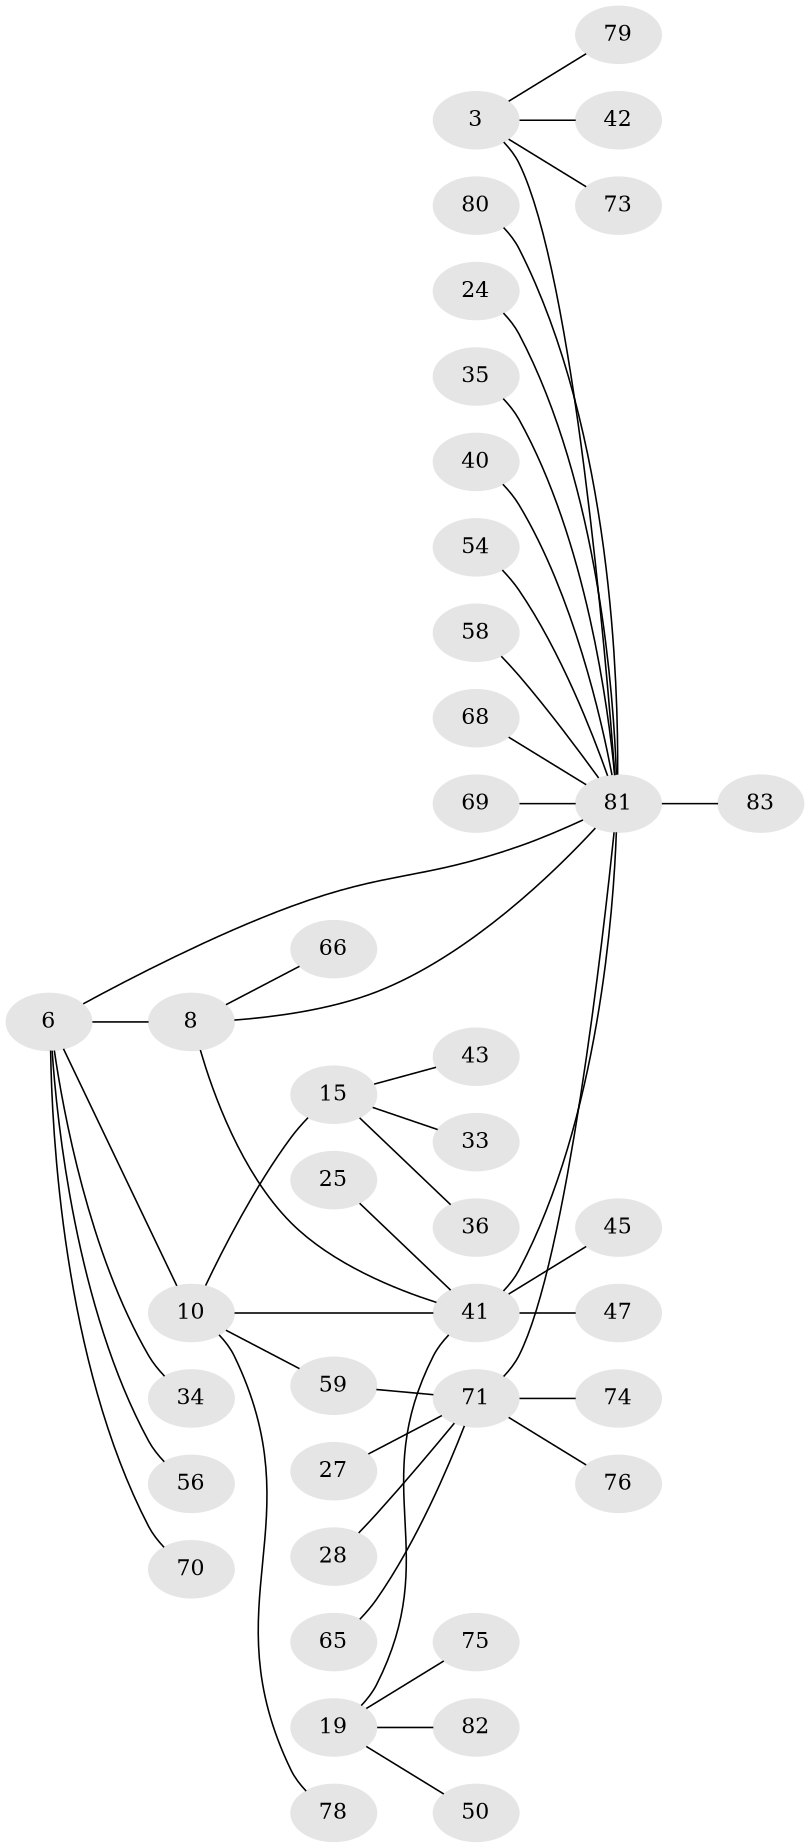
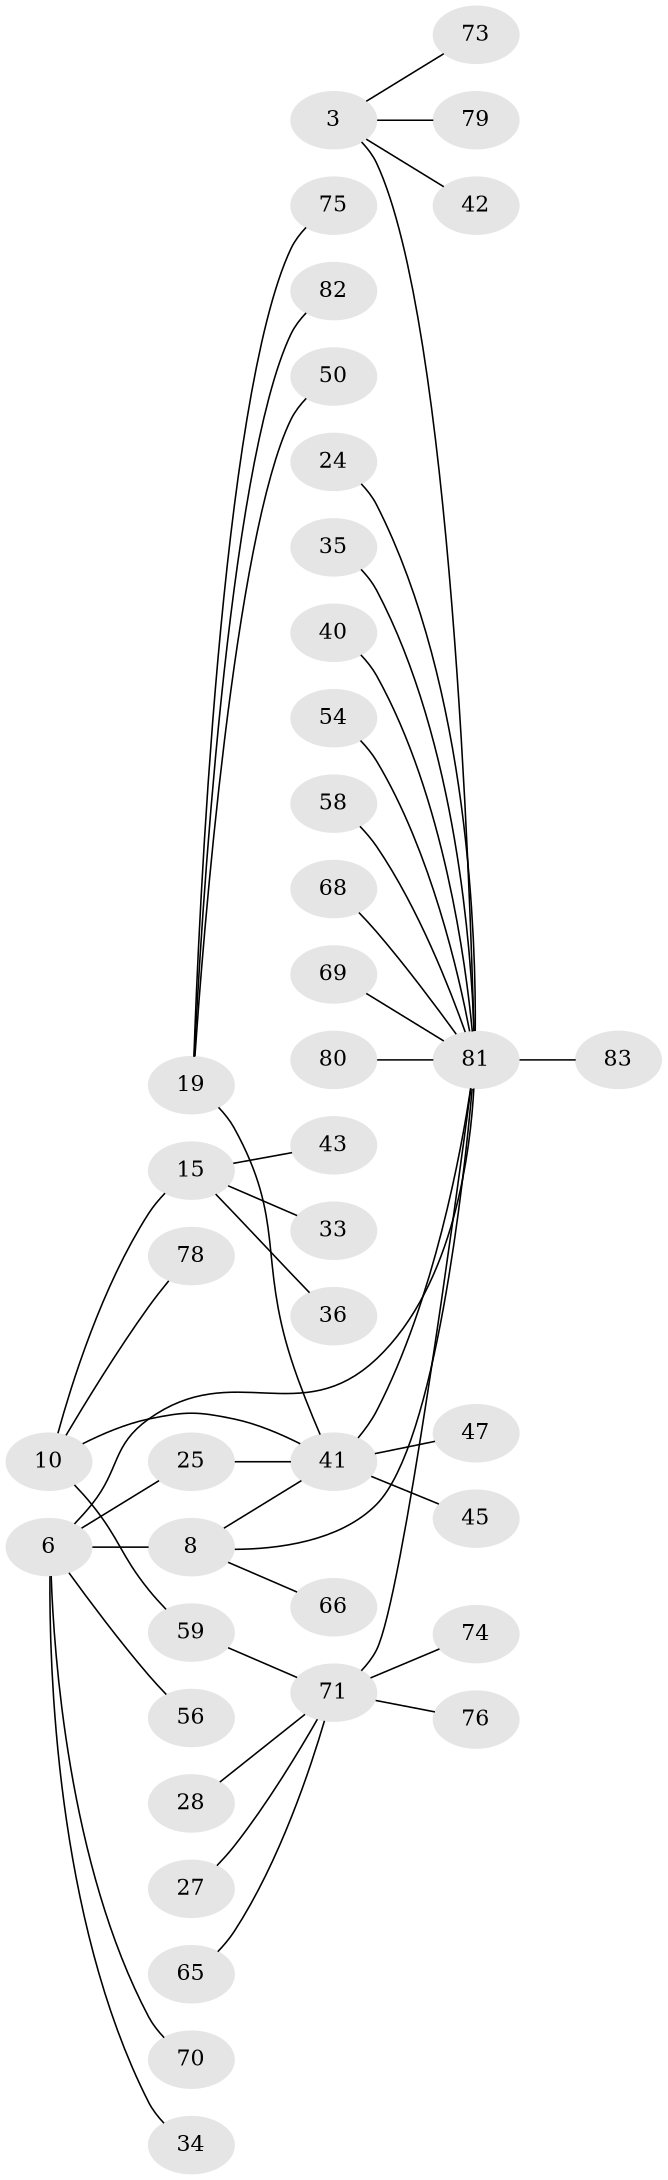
edge "6" -- "10": now "6" -- "25"
